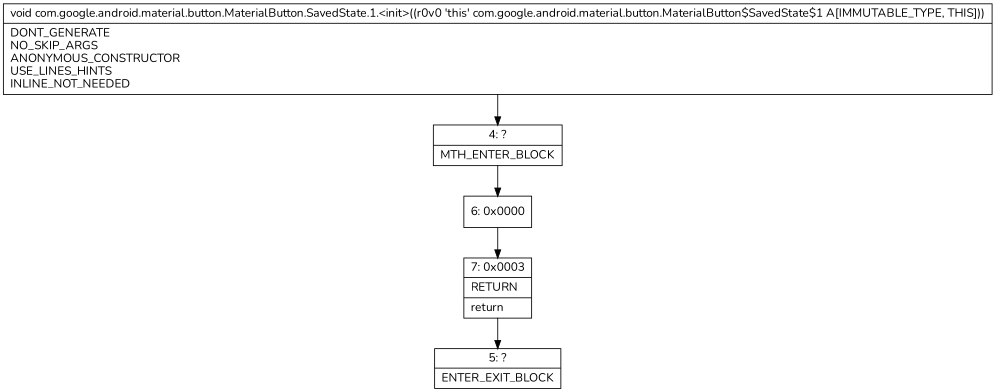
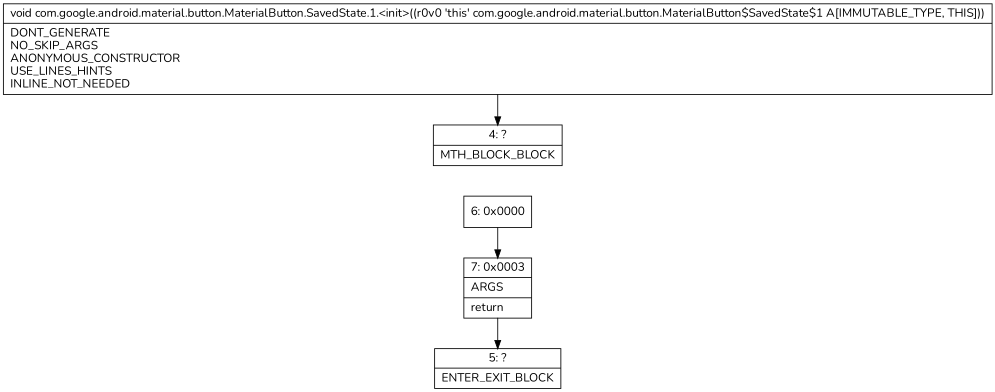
node "4: ?": text "MTH_ENTER_BLOCK" -> "MTH_BLOCK_BLOCK"
edge "4: ?" -> "6: 0x0000": removed
node "7: 0x0003": text "RETURN" -> "ARGS"
